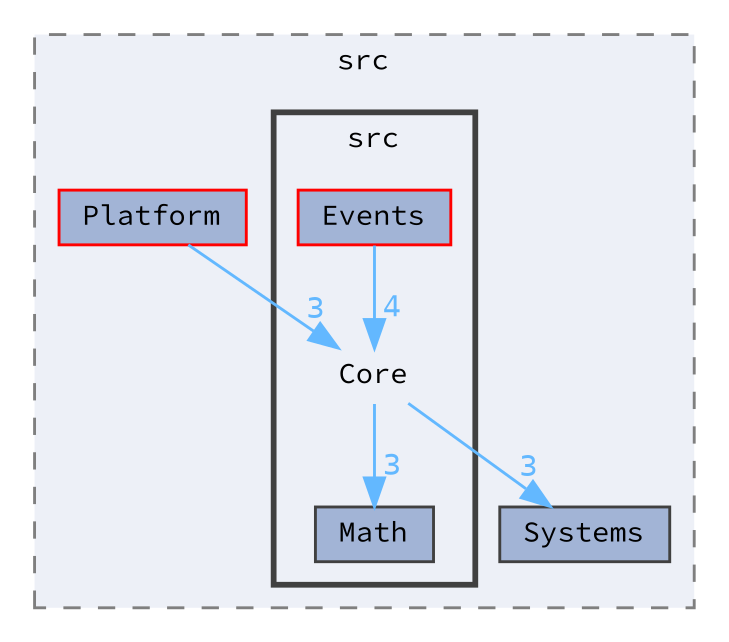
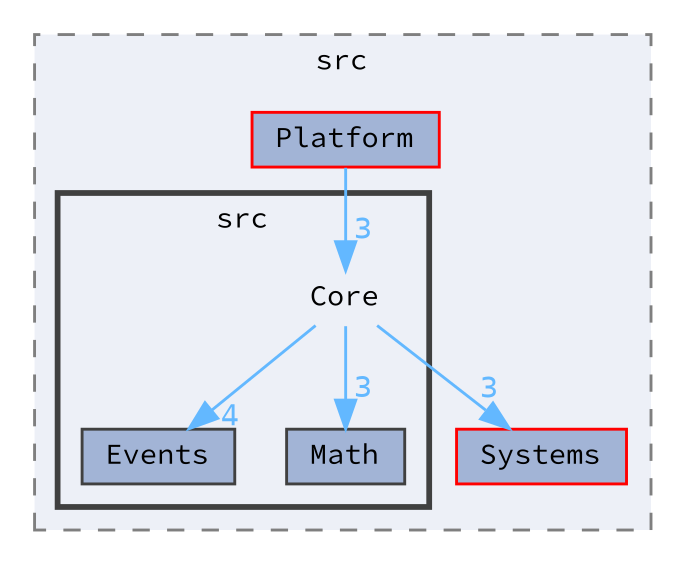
node "Events": color red -> grey25
edge "Events" -> "Core": reversed
node "Systems": color grey25 -> red
